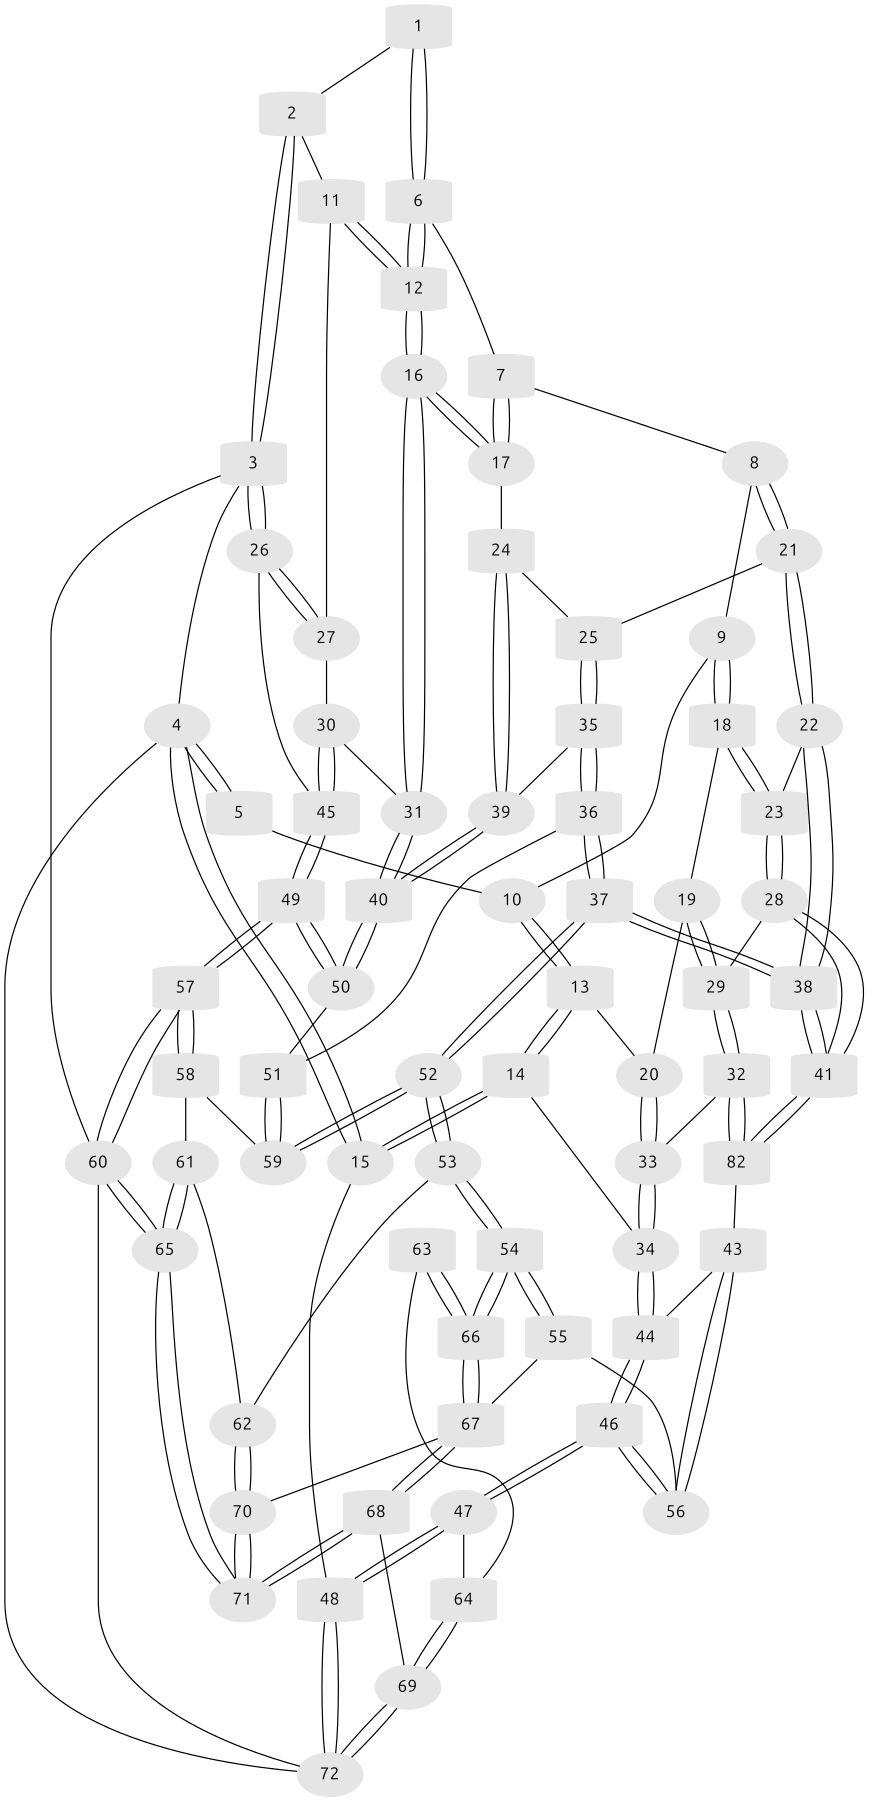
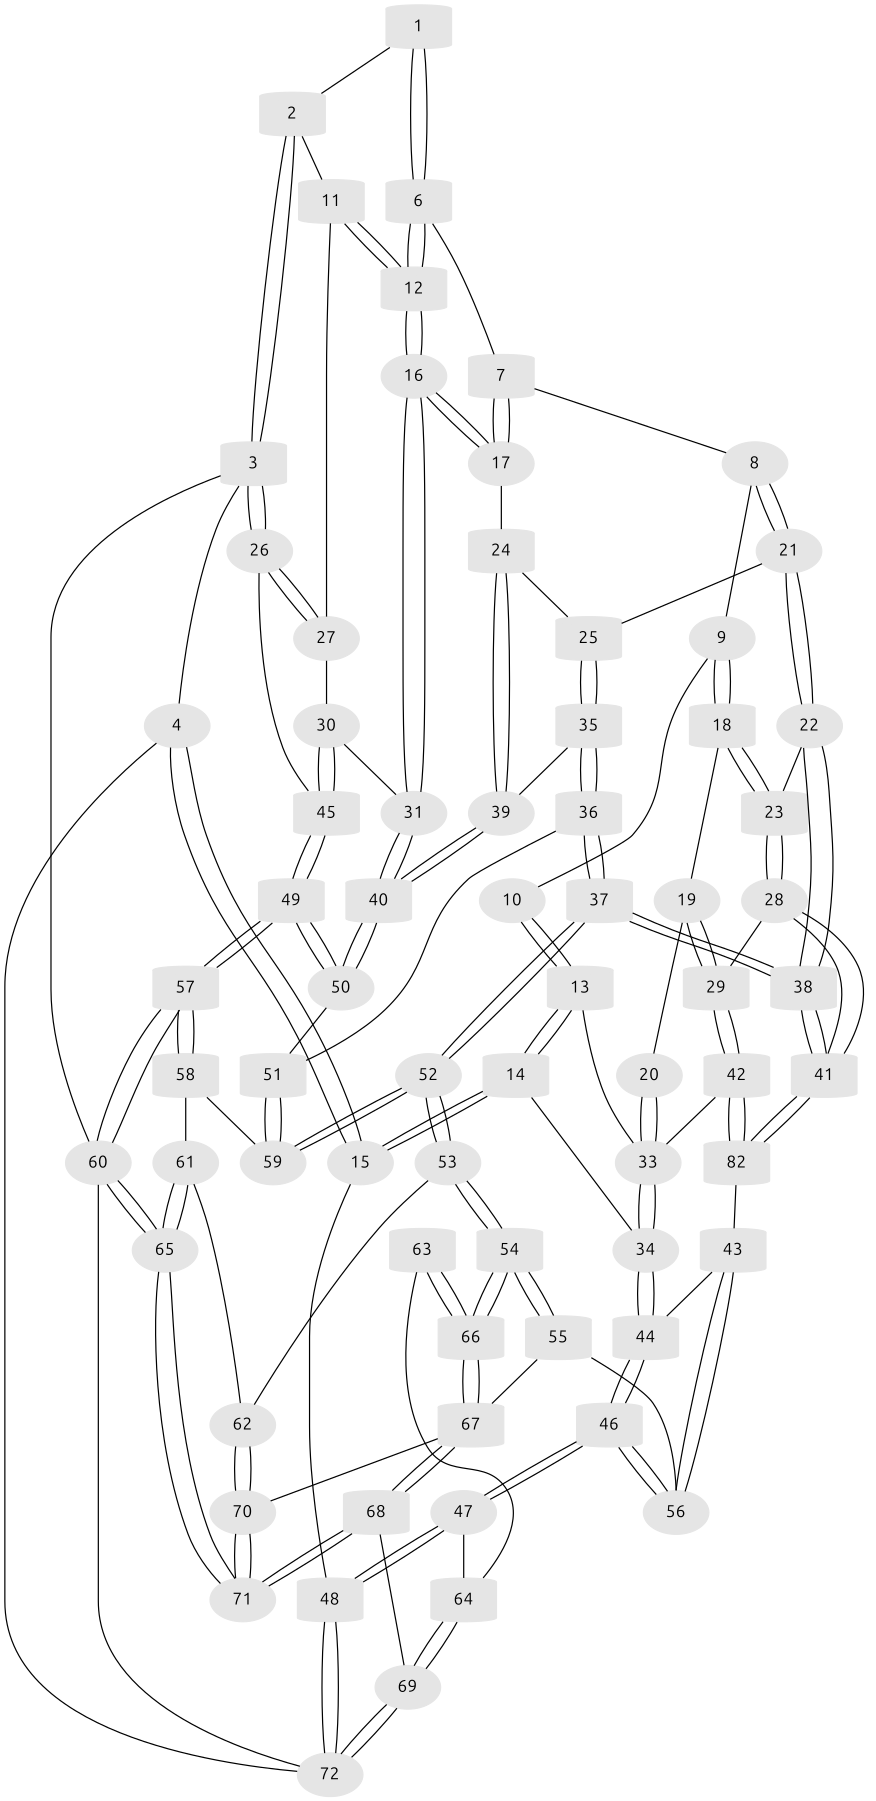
node "5": removed
edge "13" -- "20": now "13" -- "33"
node "32": label "32" -> "42"
